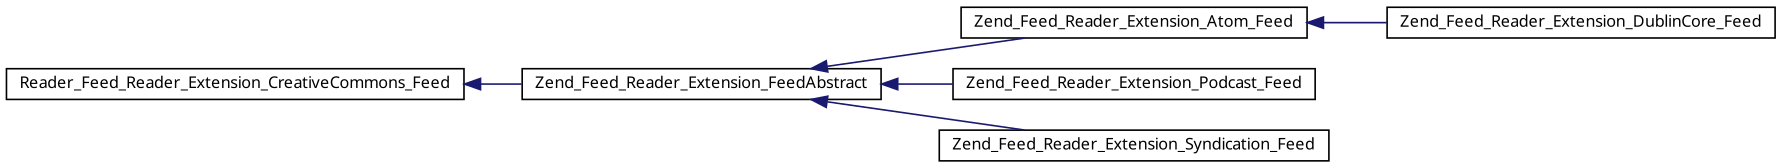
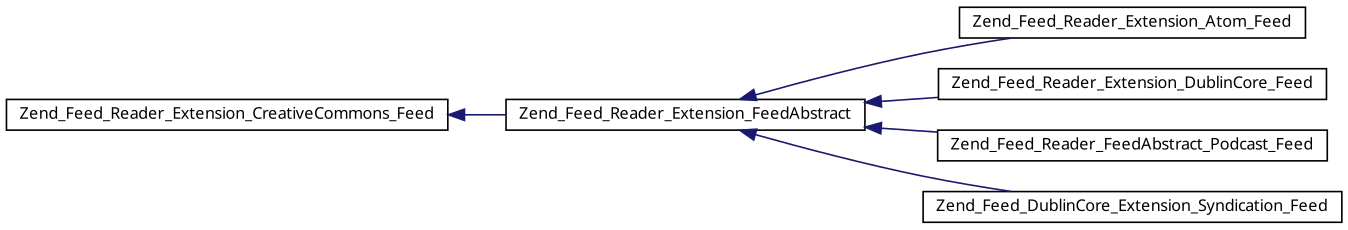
edge "Zend_Feed_Reader_Extension_DublinCore_Feed" -> "Zend_Feed_Reader_Extension_Atom_Feed": now "Zend_Feed_Reader_Extension_DublinCore_Feed" -> "Zend_Feed_Reader_Extension_FeedAbstract"
node "Reader_Feed_Reader_Extension_CreativeCommons_Feed": label "Reader_Feed_Reader_Extension_CreativeCommons_Feed" -> "Zend_Feed_Reader_Extension_CreativeCommons_Feed"
node "Zend_Feed_Reader_Extension_Podcast_Feed": label "Zend_Feed_Reader_Extension_Podcast_Feed" -> "Zend_Feed_Reader_FeedAbstract_Podcast_Feed"
node "Zend_Feed_Reader_Extension_Syndication_Feed": label "Zend_Feed_Reader_Extension_Syndication_Feed" -> "Zend_Feed_DublinCore_Extension_Syndication_Feed"
